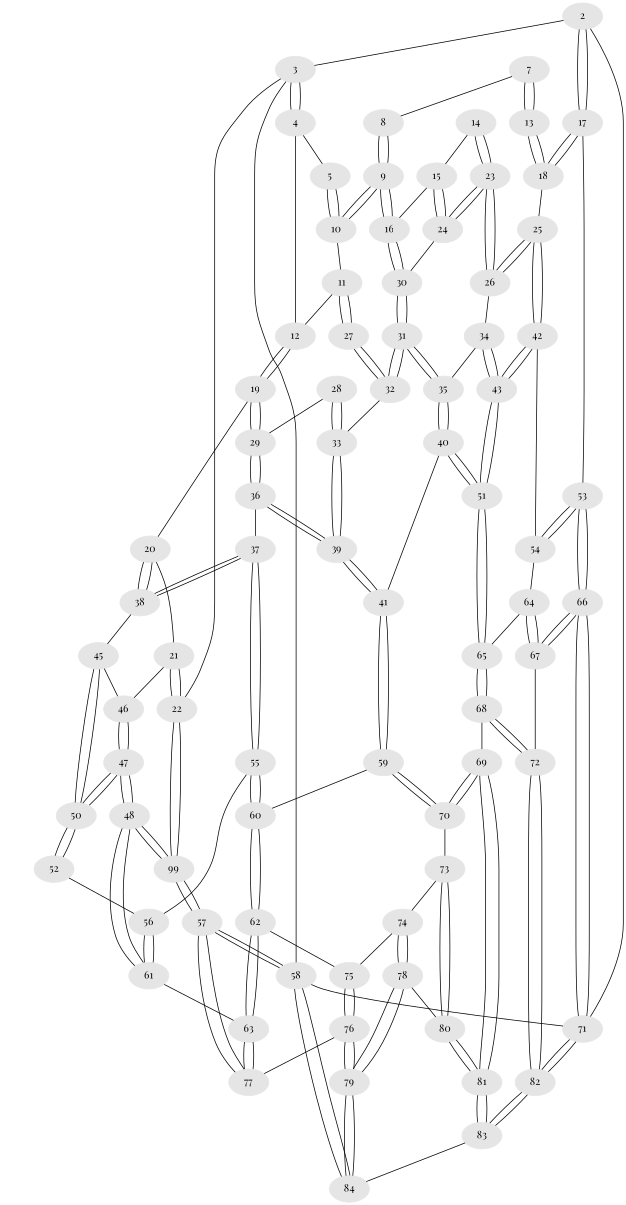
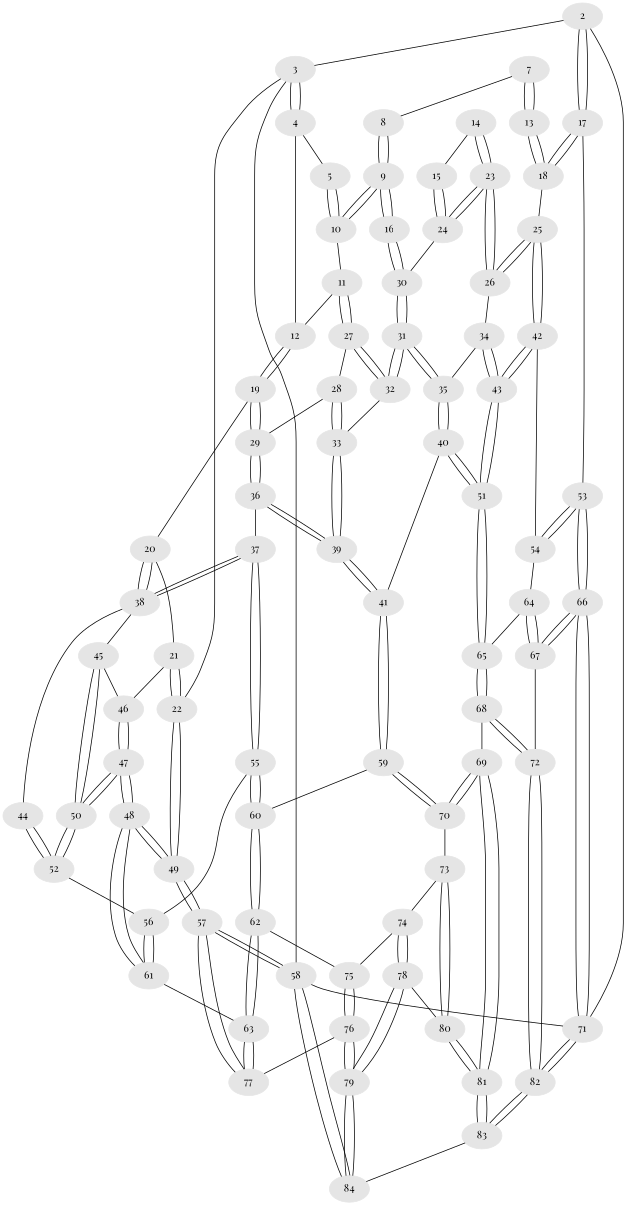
edge "15" -- "16": removed
edge "27" -- "28": added
node "44": added
node "99": label "99" -> "49"
